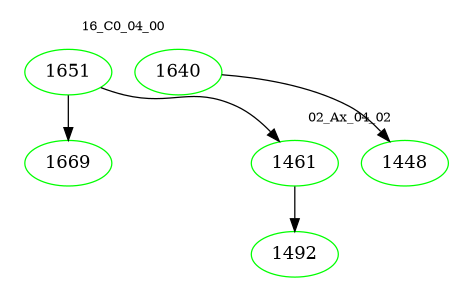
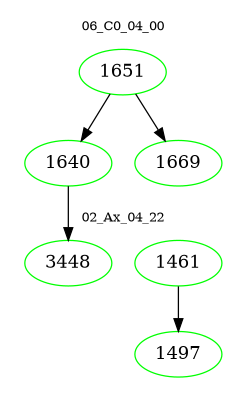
cluster "16_C0_04_00": label "16_C0_04_00" -> "06_C0_04_00"
edge "1651" -> "1461": now "1651" -> "1640"
cluster "02_Ax_04_02": label "02_Ax_04_02" -> "02_Ax_04_22"
node "1448": label "1448" -> "3448"
node "1492": label "1492" -> "1497"
